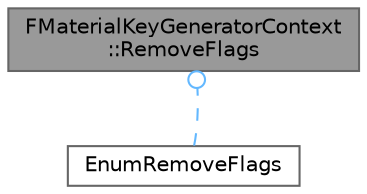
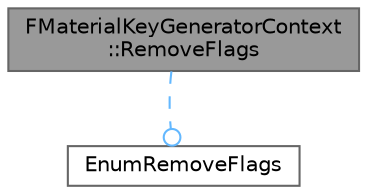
edge "EnumRemoveFlags" -> "FMaterialKeyGeneratorContext ::RemoveFlags": reversed
